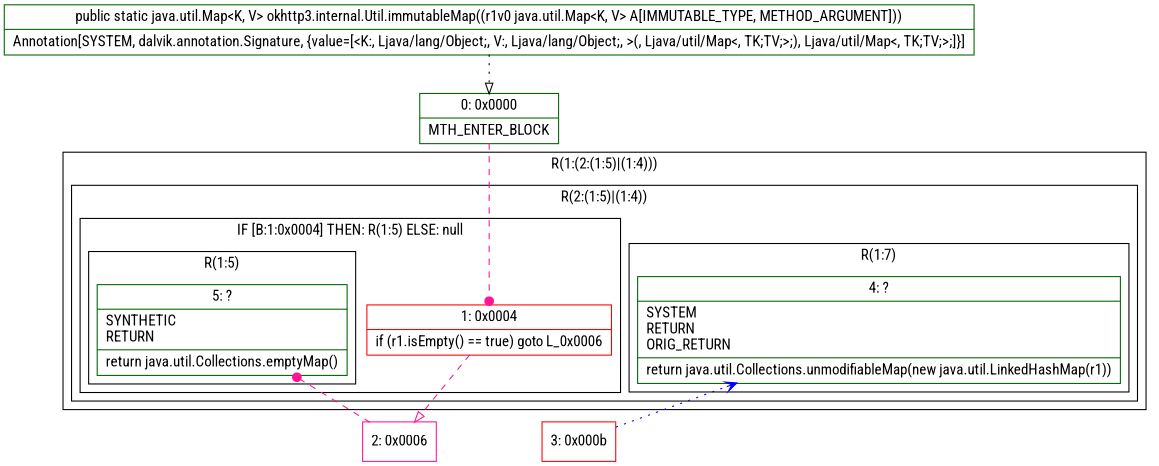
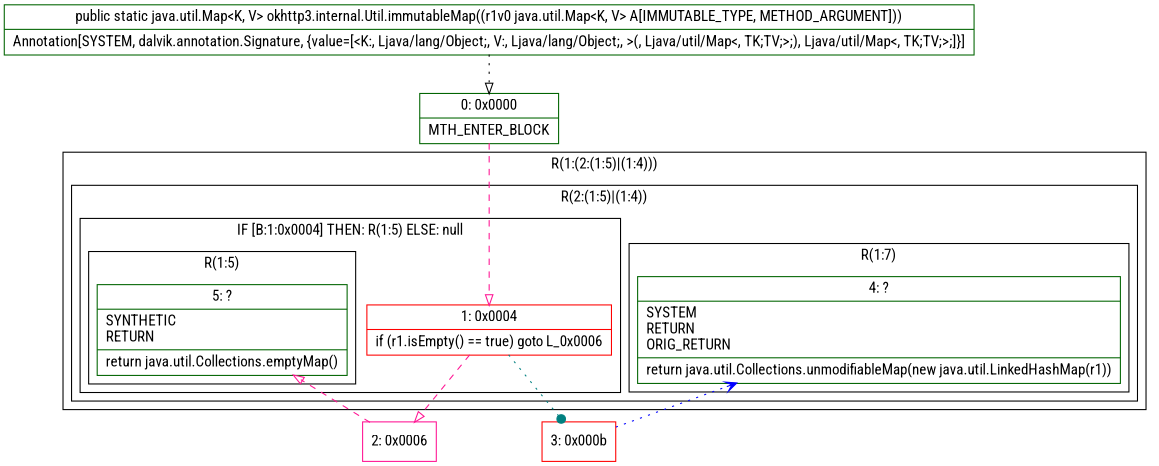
edge "0: 0x0000" -> "1: 0x0004": arrowhead dot -> onormal
edge "1: 0x0004" -> "3: 0x000b": added
edge "2: 0x0006" -> "5: ?": arrowhead dot -> onormal
